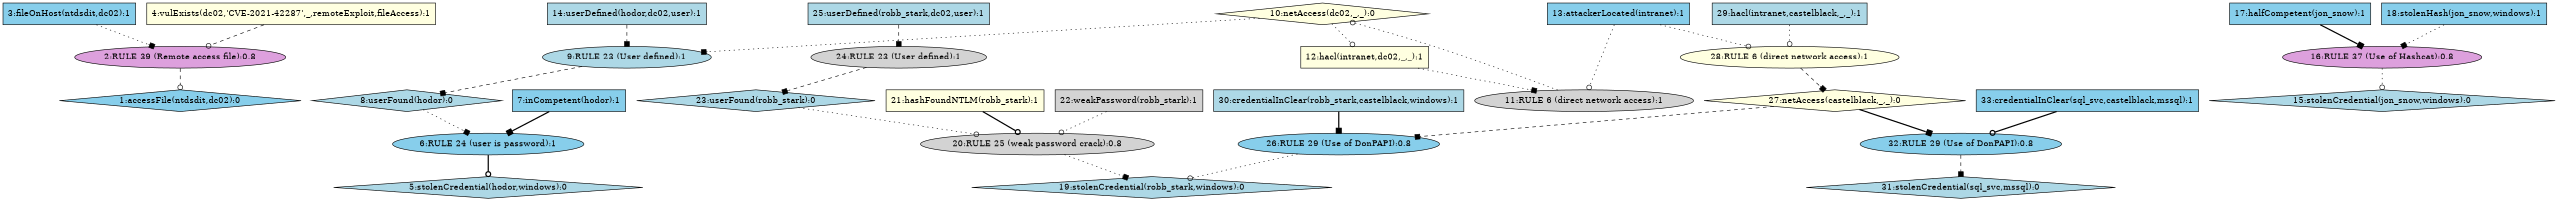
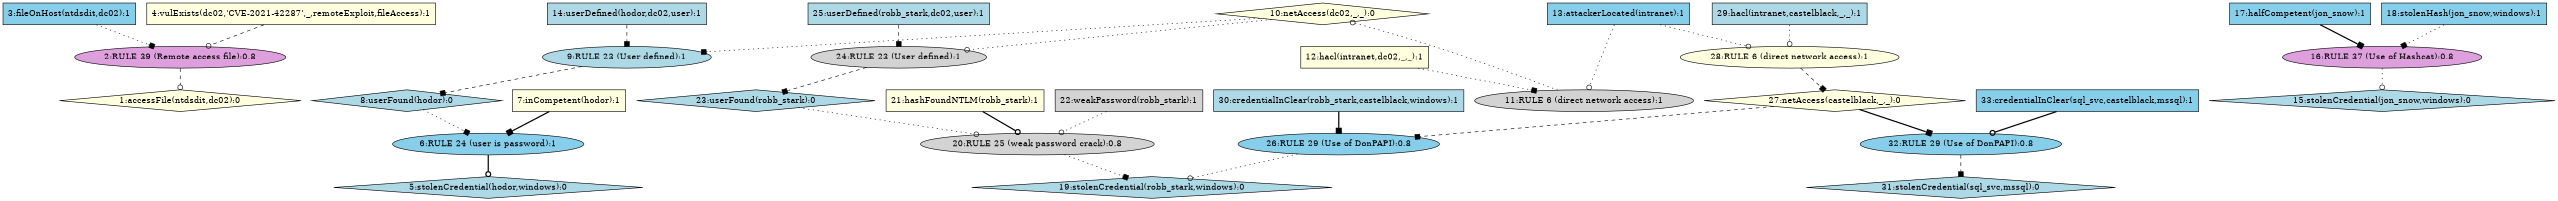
edge "10:netAccess(dc02,_,_):0" -> "12:hacl(intranet,dc02,_,_):1": now "10:netAccess(dc02,_,_):0" -> "24:RULE 23 (User defined):1"
node "1:accessFile(ntdsdit,dc02):0": fillcolor skyblue -> lightyellow
node "7:inCompetent(hodor):1": fillcolor skyblue -> lightyellow
